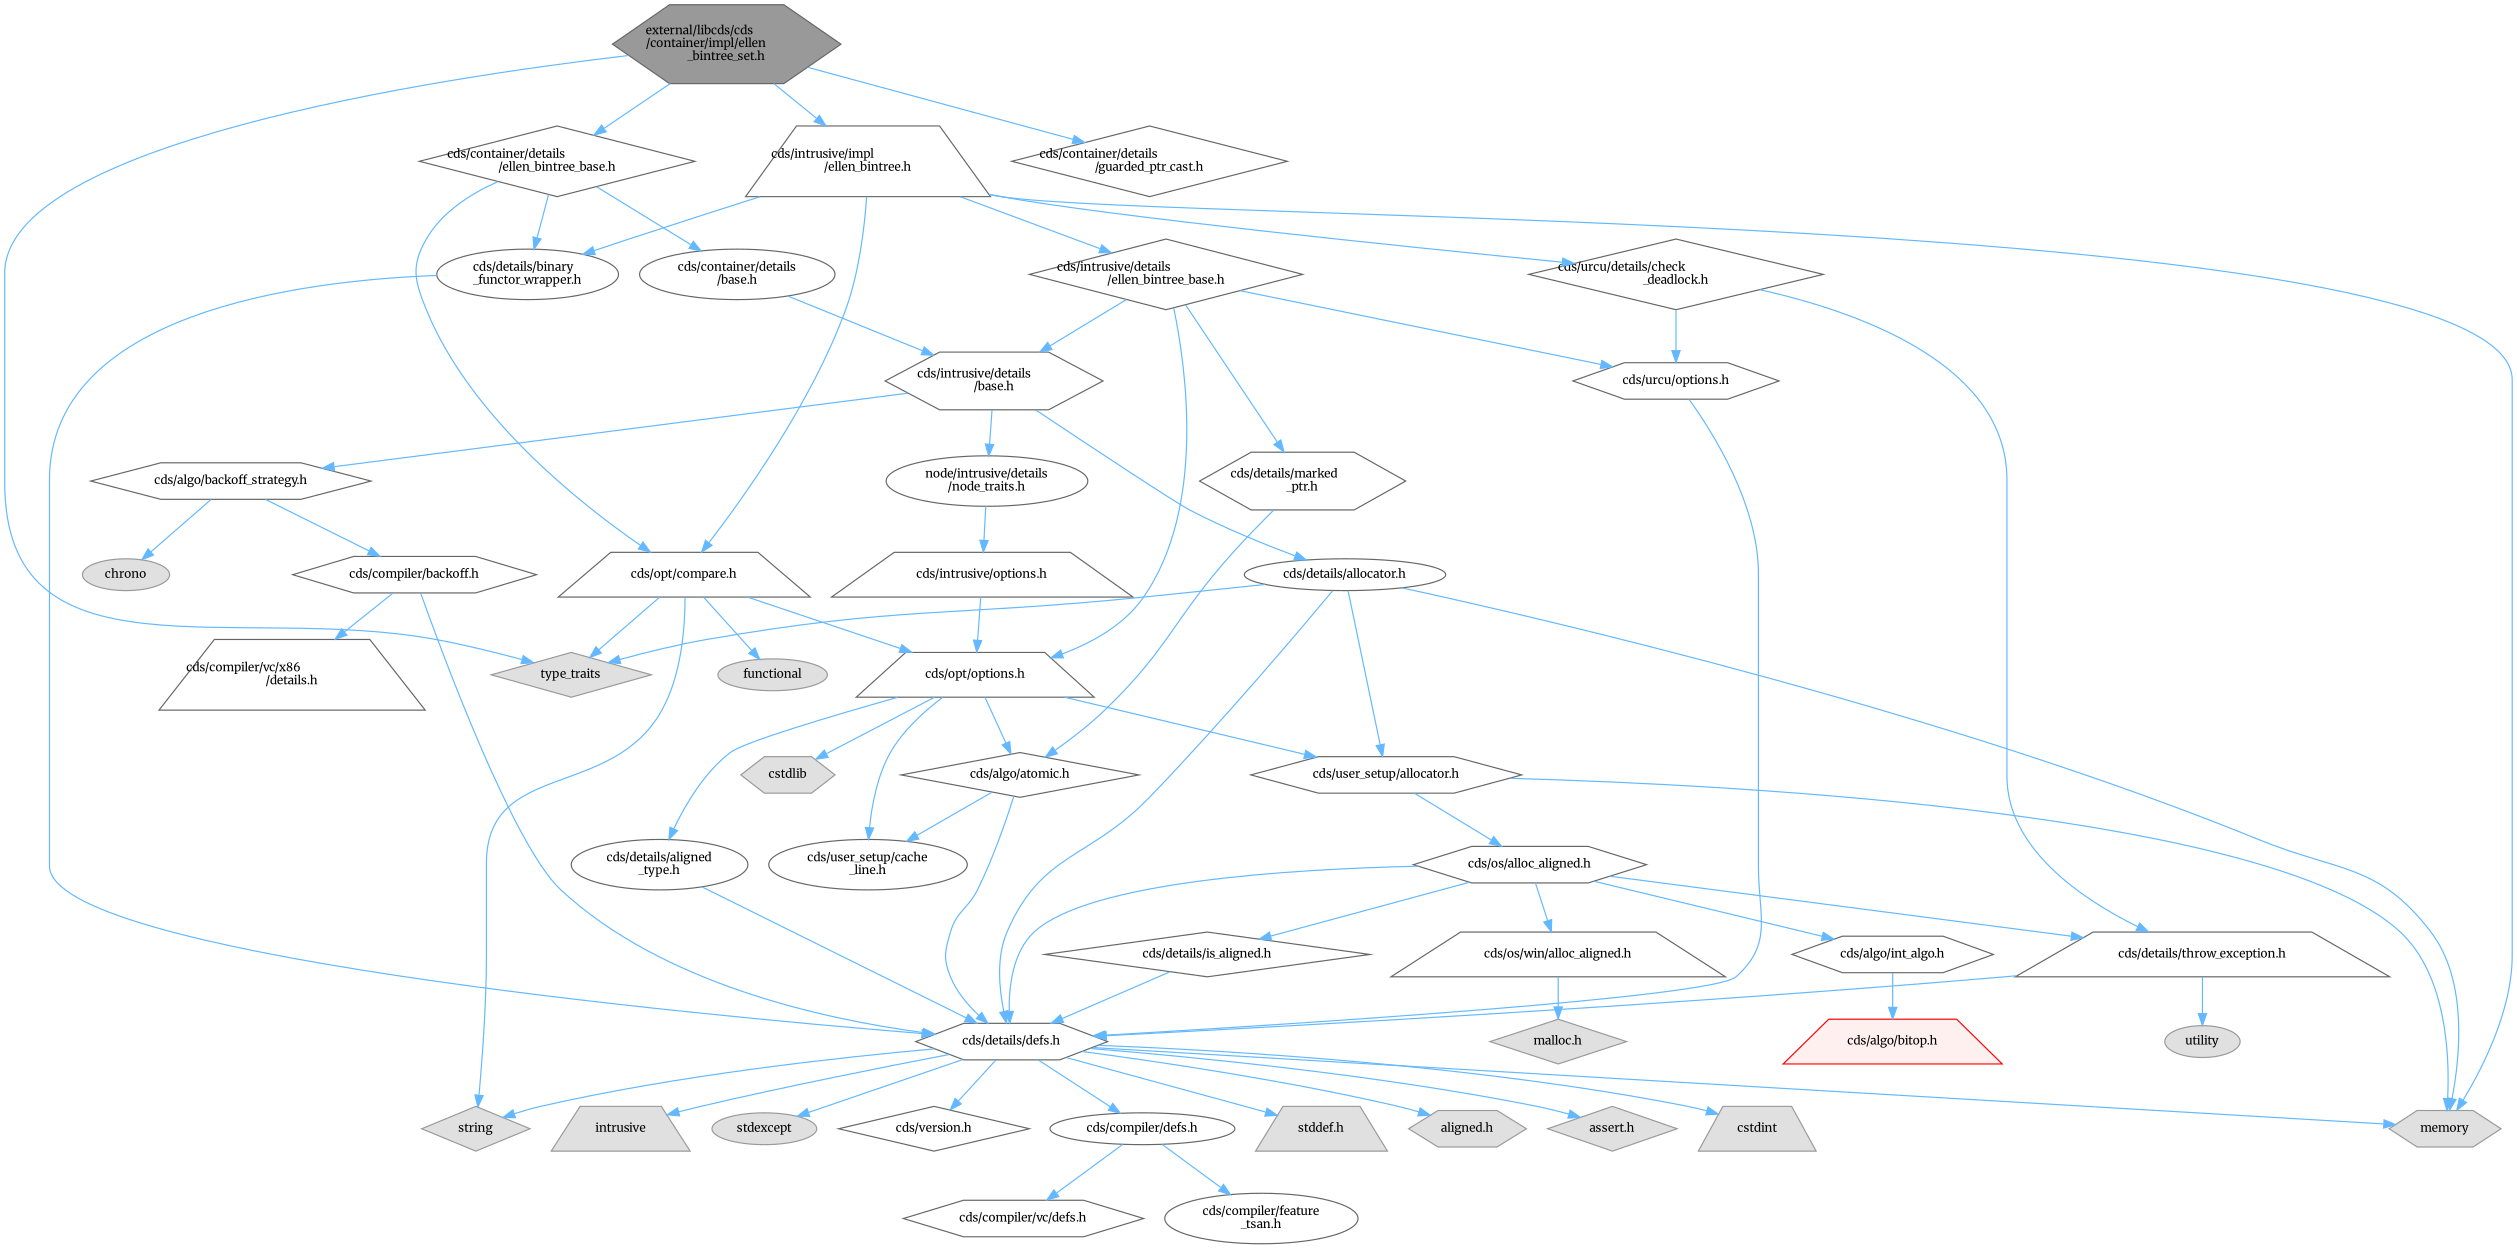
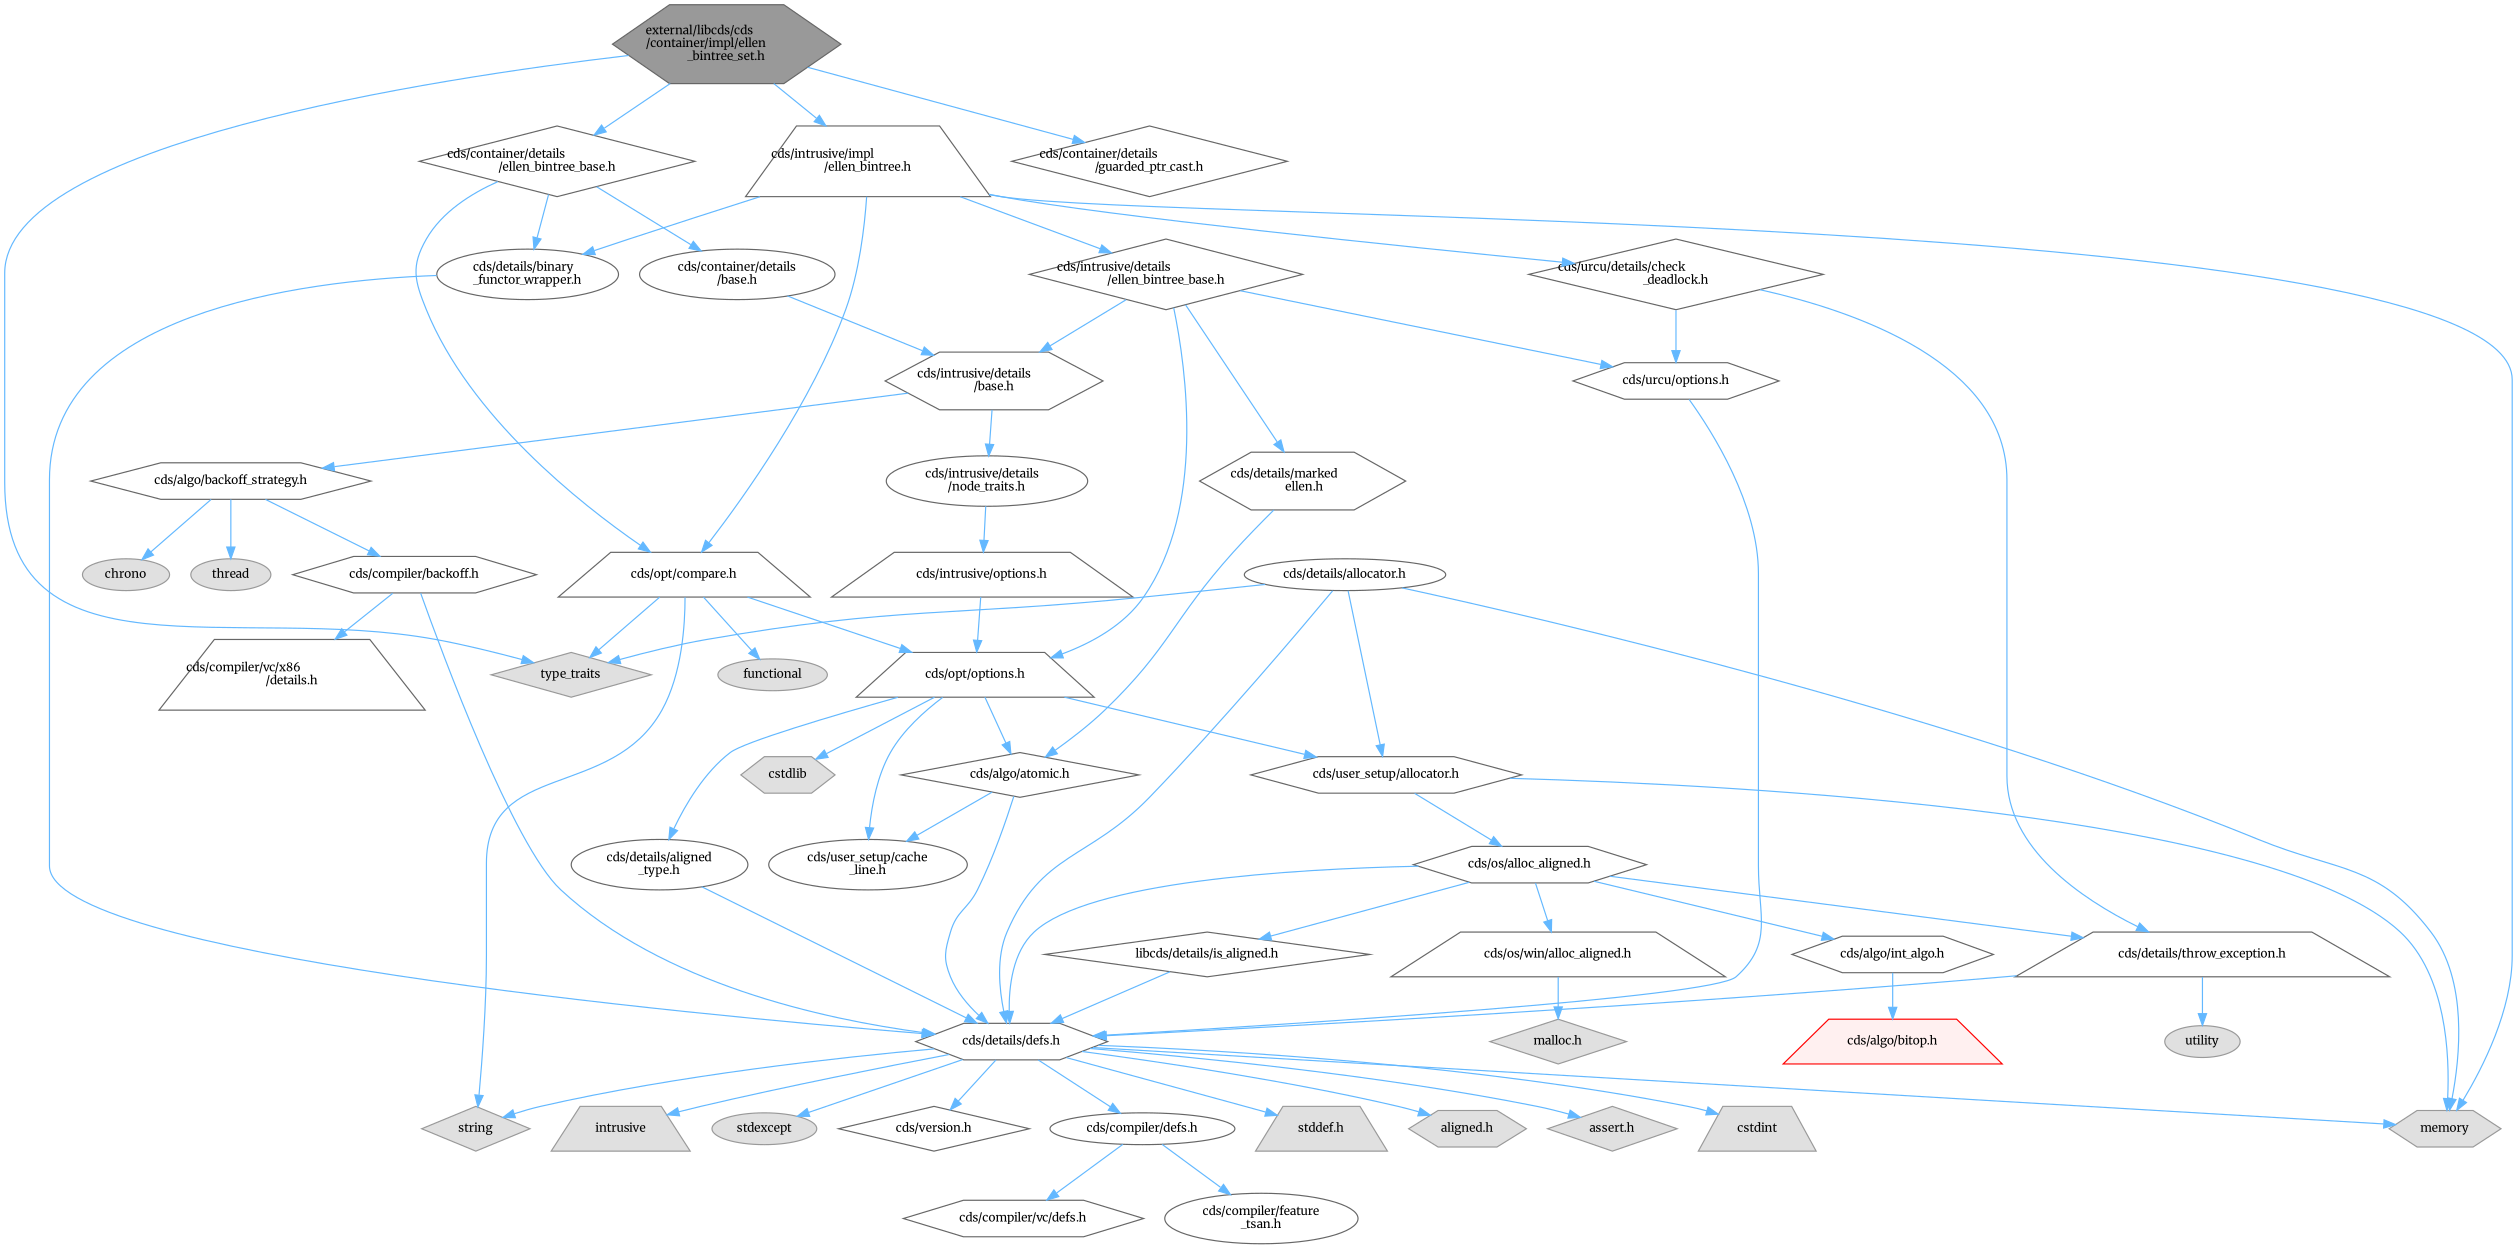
node "node/intrusive/details /node_traits.h": label "node/intrusive/details /node_traits.h" -> "cds/intrusive/details /node_traits.h"
node "cds/details/marked _ptr.h": label "cds/details/marked _ptr.h" -> "cds/details/marked _ellen.h"
edge "cds/intrusive/details /base.h" -> "cds/details/allocator.h": removed
node "thread": added
node "cds/details/is_aligned.h": label "cds/details/is_aligned.h" -> "libcds/details/is_aligned.h"
